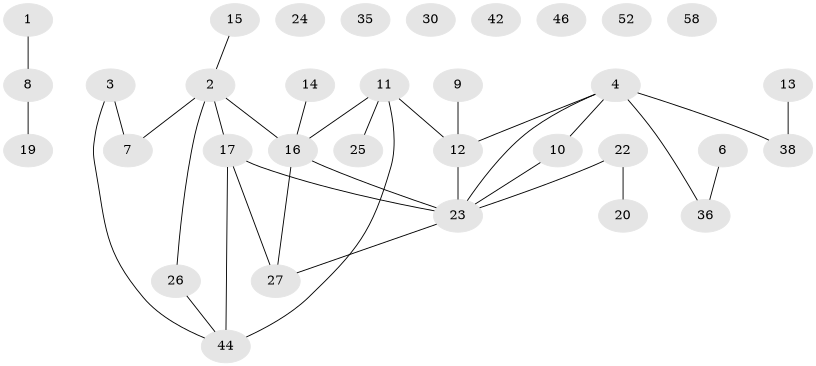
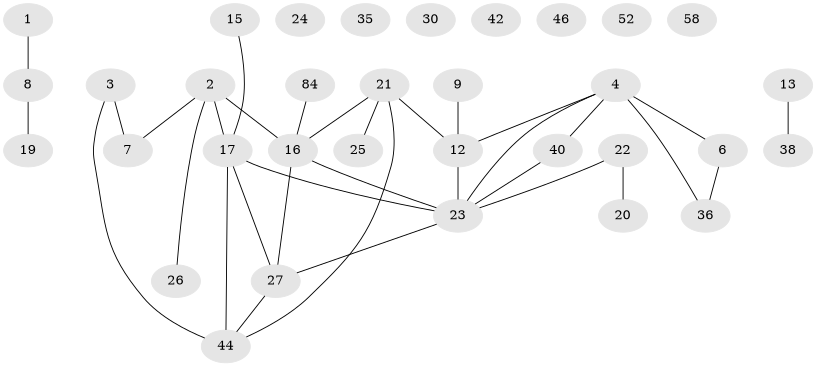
edge "15" -- "2": now "15" -- "17"
node "14": label "14" -> "84"
node "11": label "11" -> "21"
edge "4" -- "38": now "4" -- "6"
node "10": label "10" -> "40"
edge "26" -- "44": now "27" -- "44"
